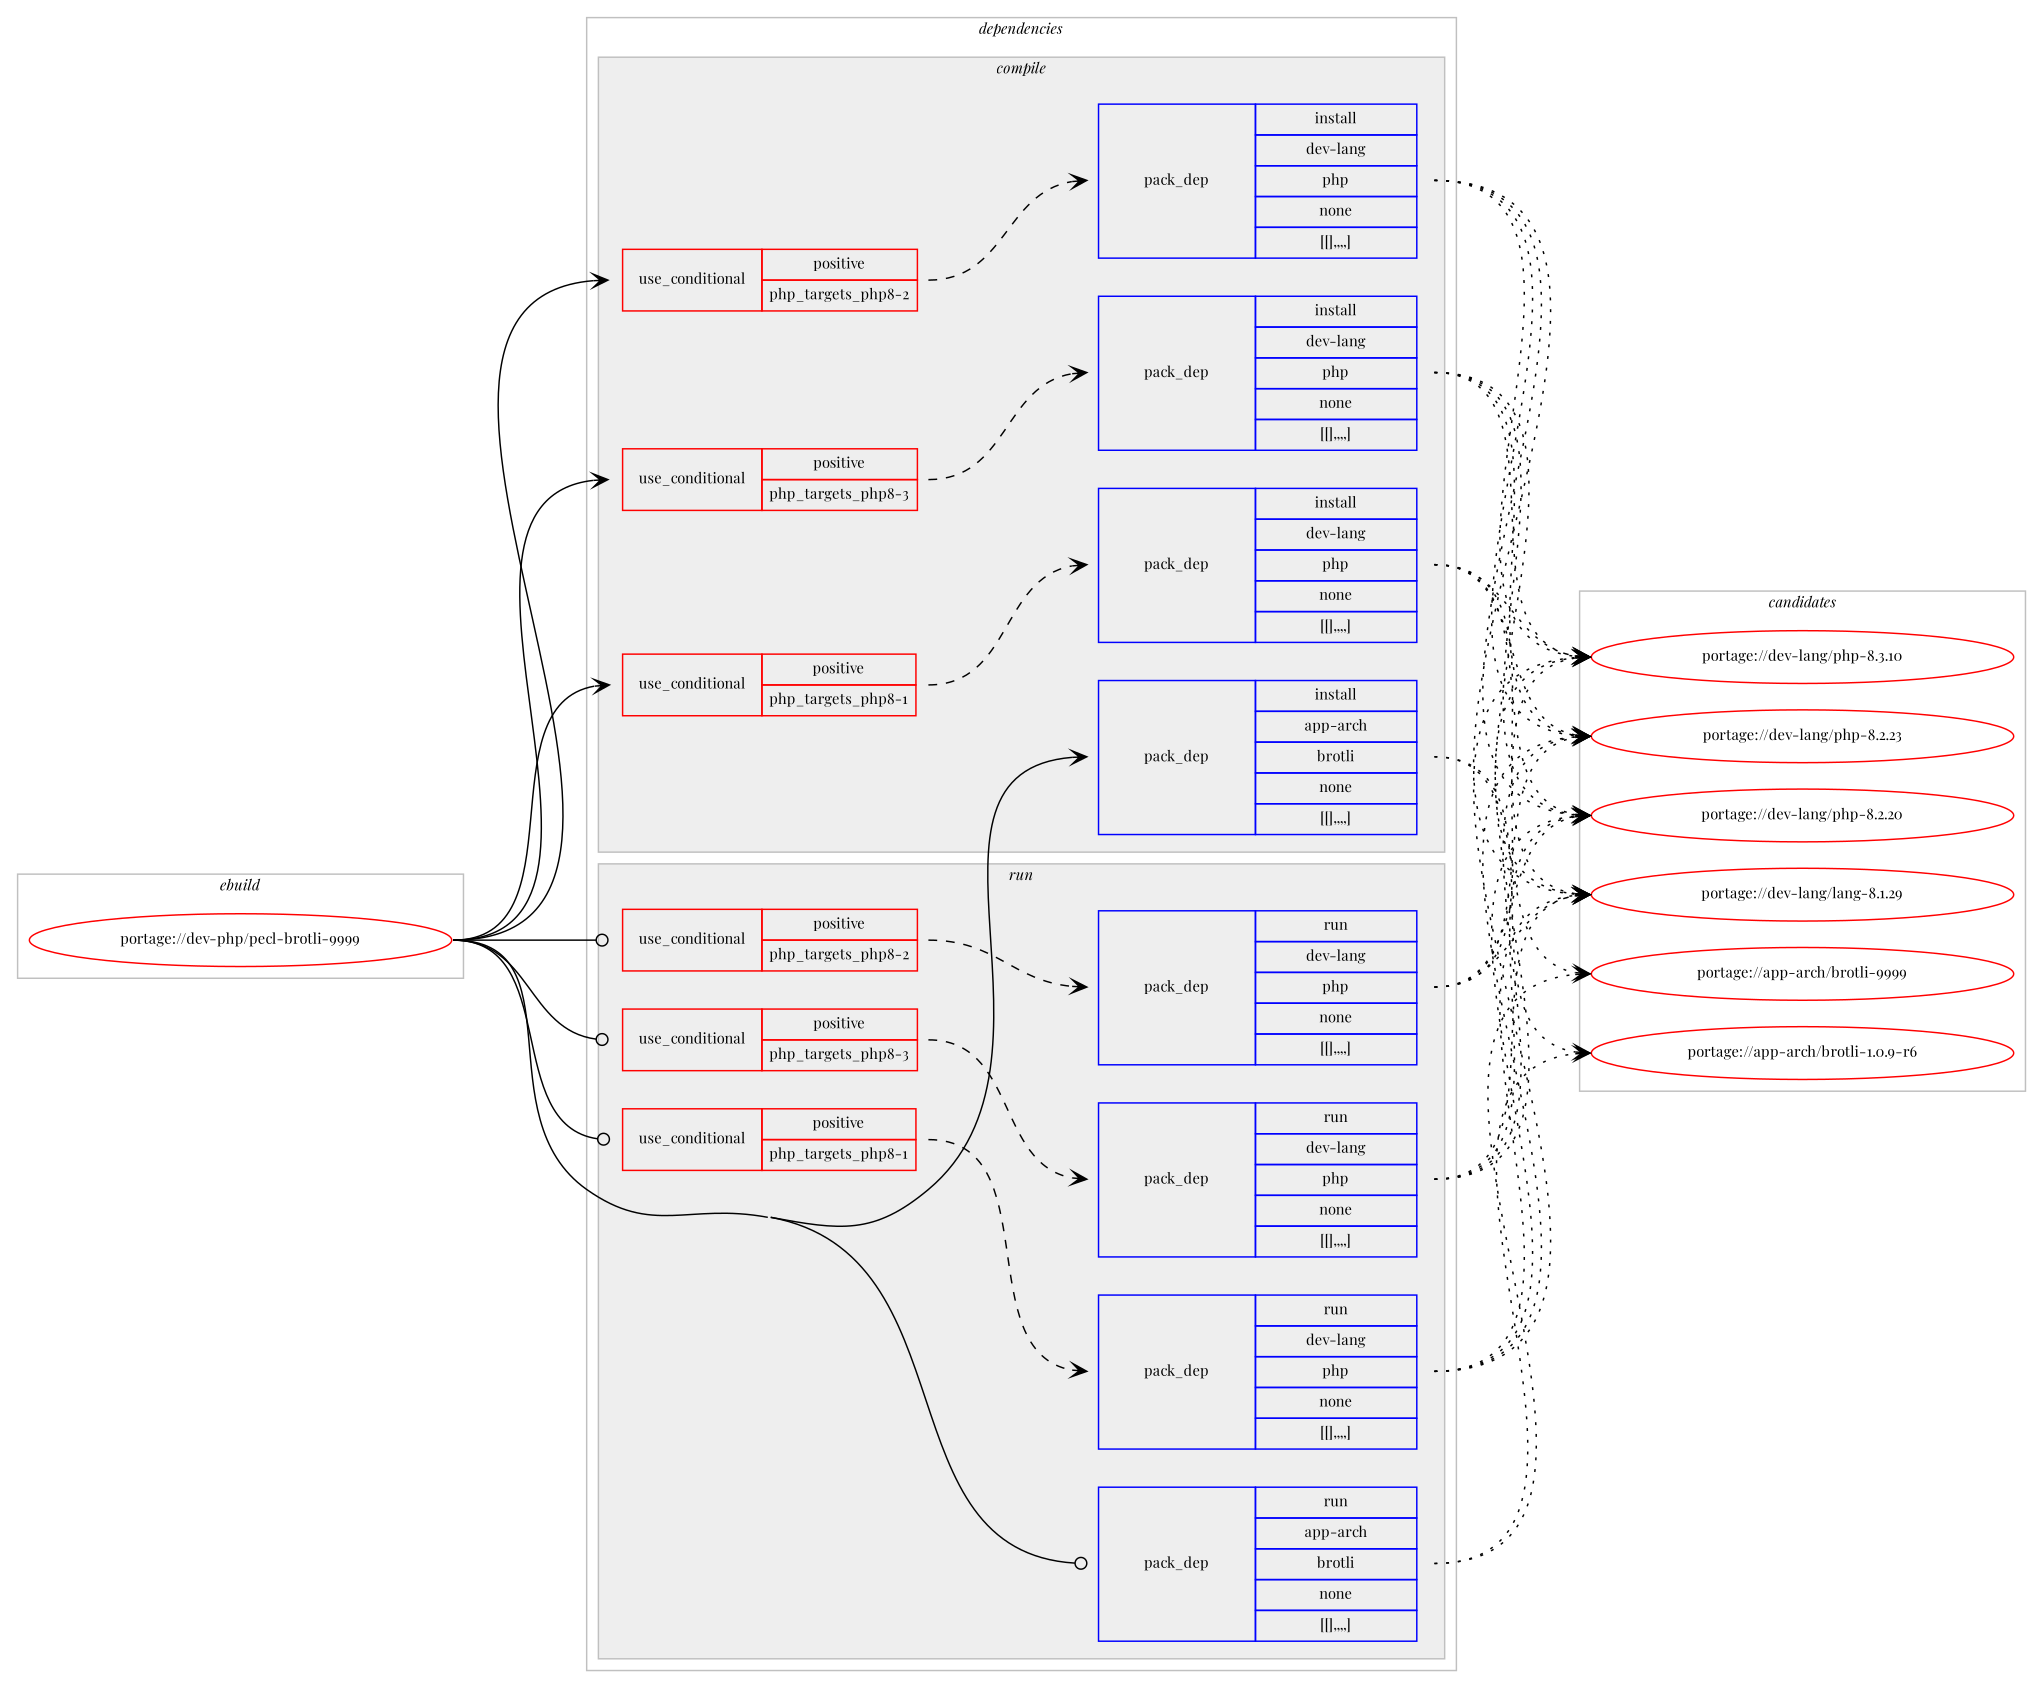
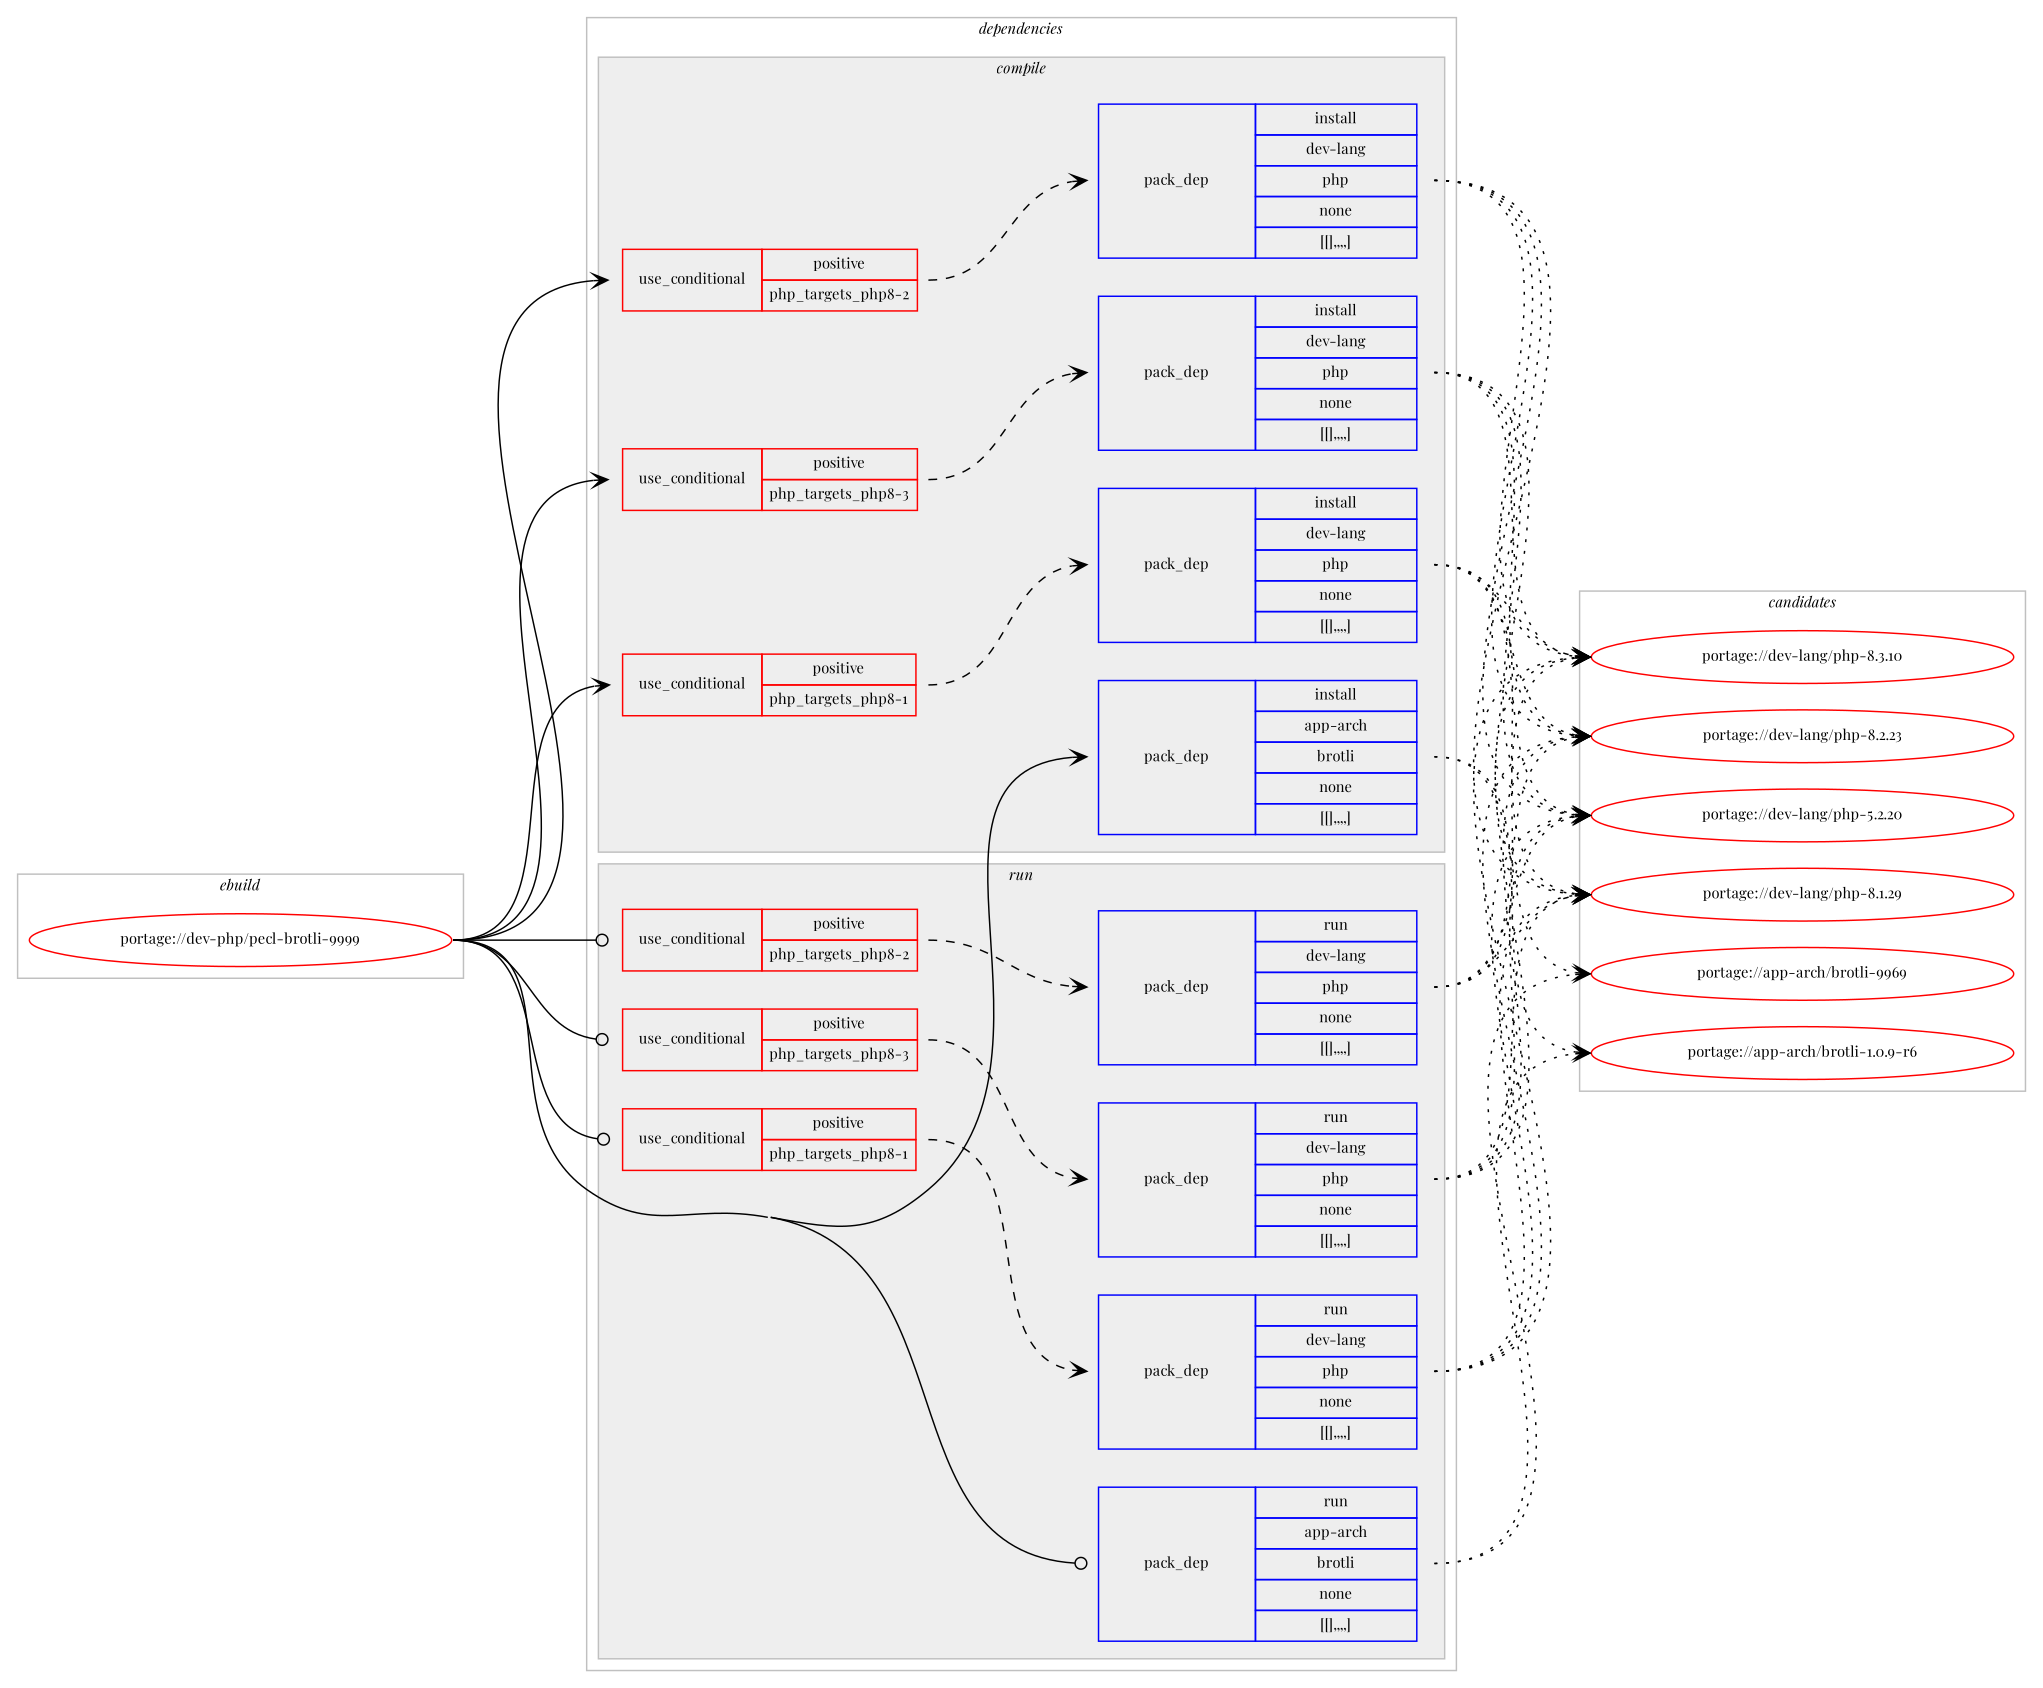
node "portage://dev-lang/php-8.2.20": label "portage://dev-lang/php-8.2.20" -> "portage://dev-lang/php-5.2.20"
node "portage://dev-lang/lang-8.1.29": label "portage://dev-lang/lang-8.1.29" -> "portage://dev-lang/php-8.1.29"
node "portage://app-arch/brotli-9999": label "portage://app-arch/brotli-9999" -> "portage://app-arch/brotli-9969"
